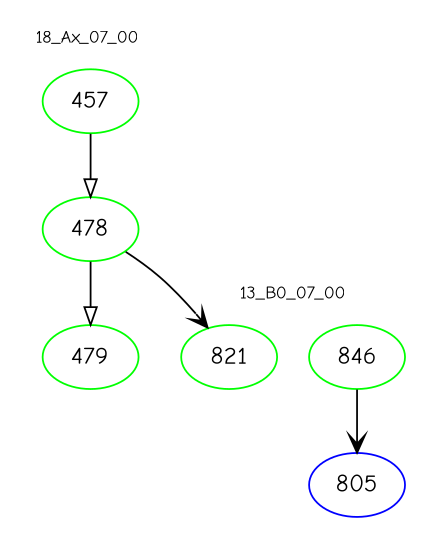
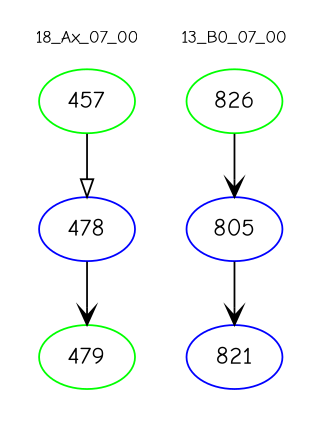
node "478": color green -> blue
edge "478" -> "479": arrowhead onormal -> vee
edge "478" -> "821": now "805" -> "821"
node "821": color green -> blue
node "846": label "846" -> "826"
